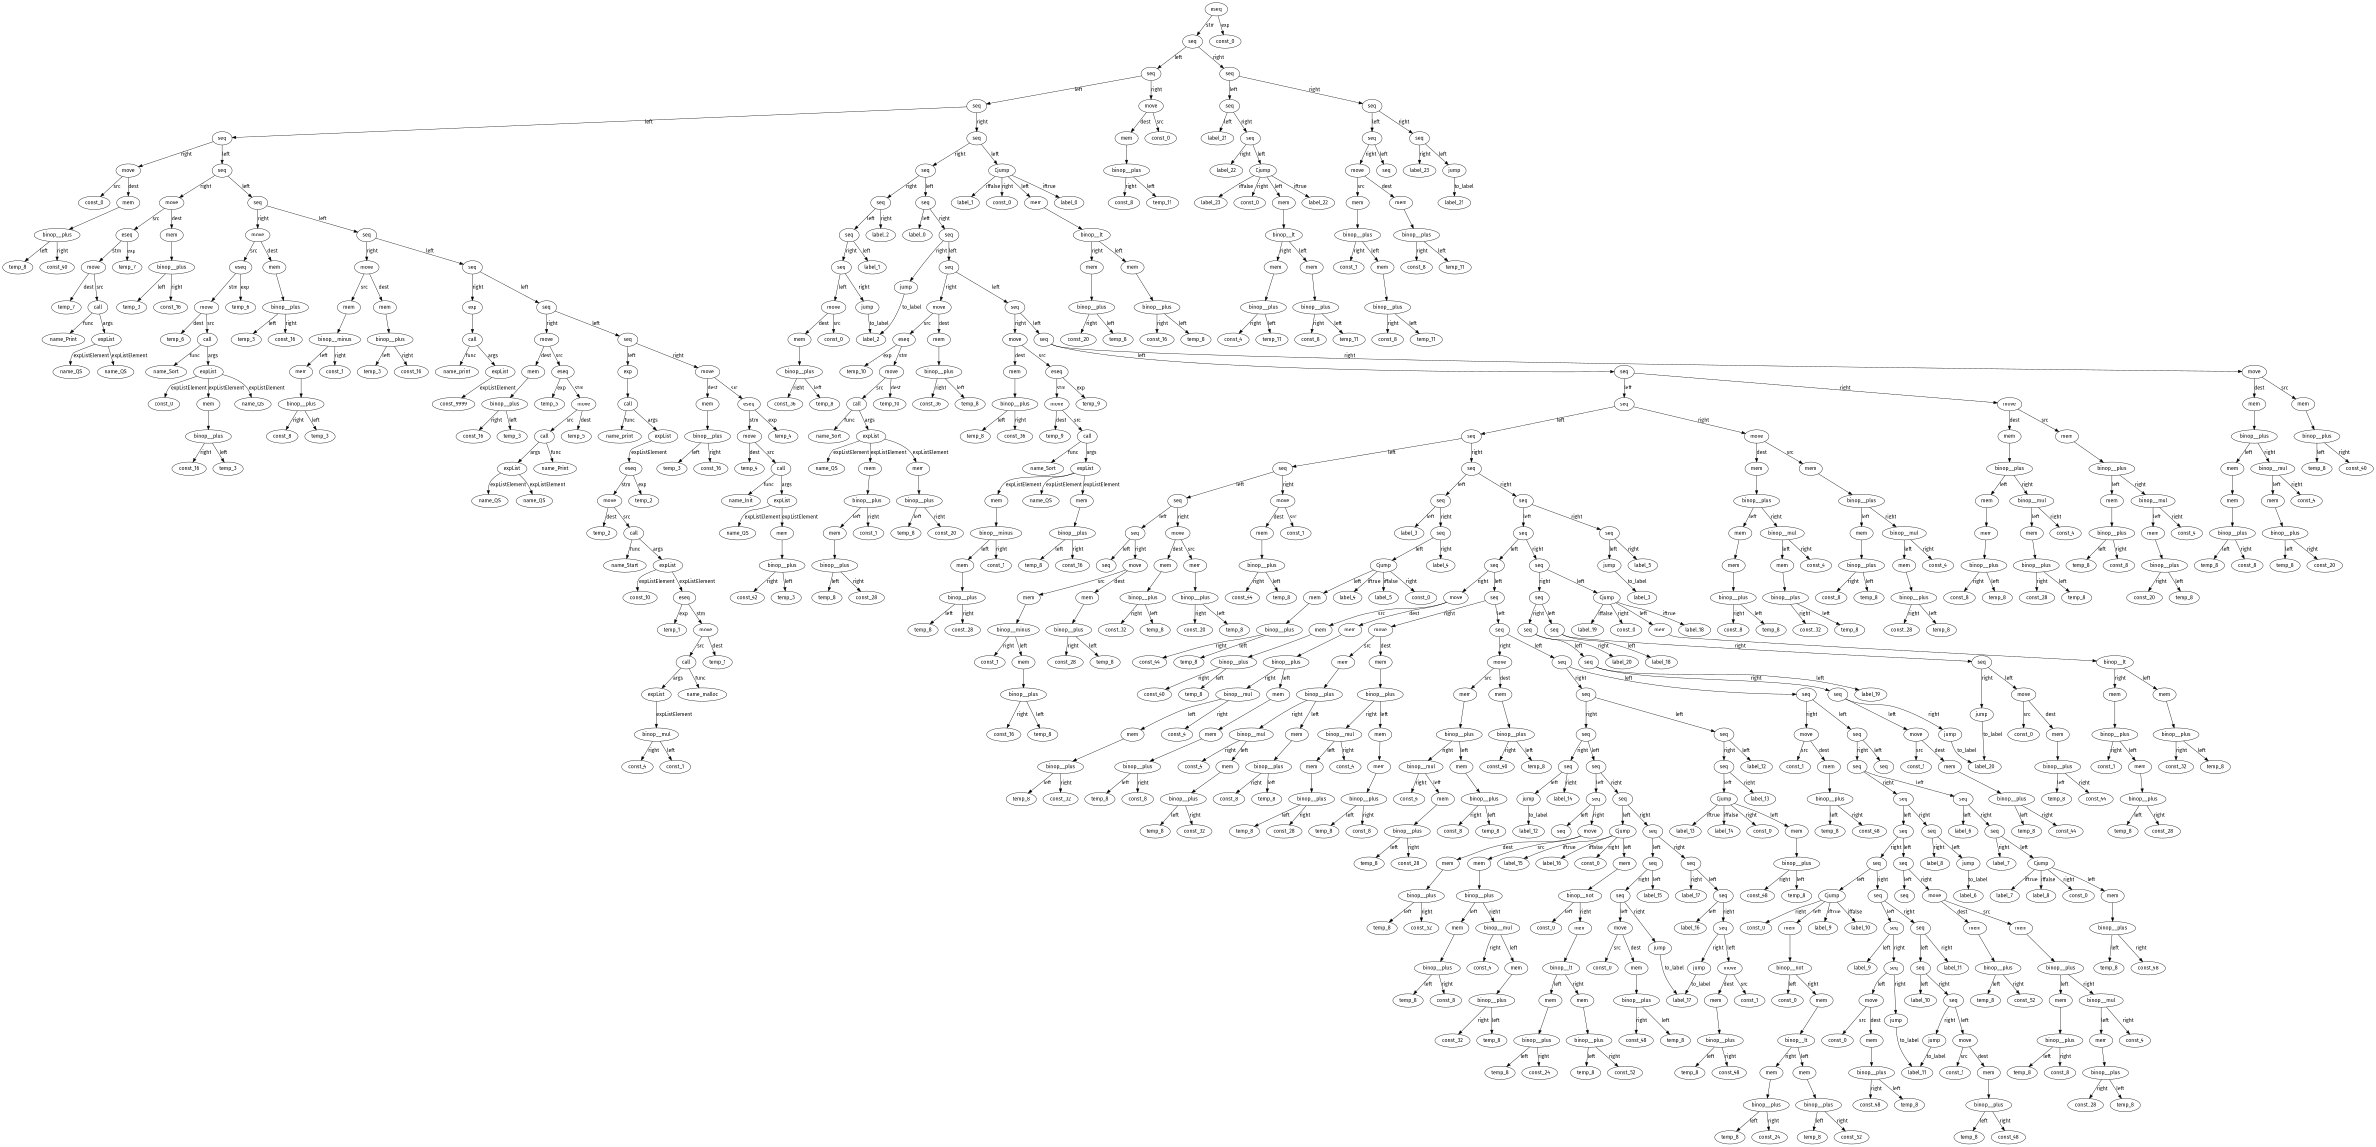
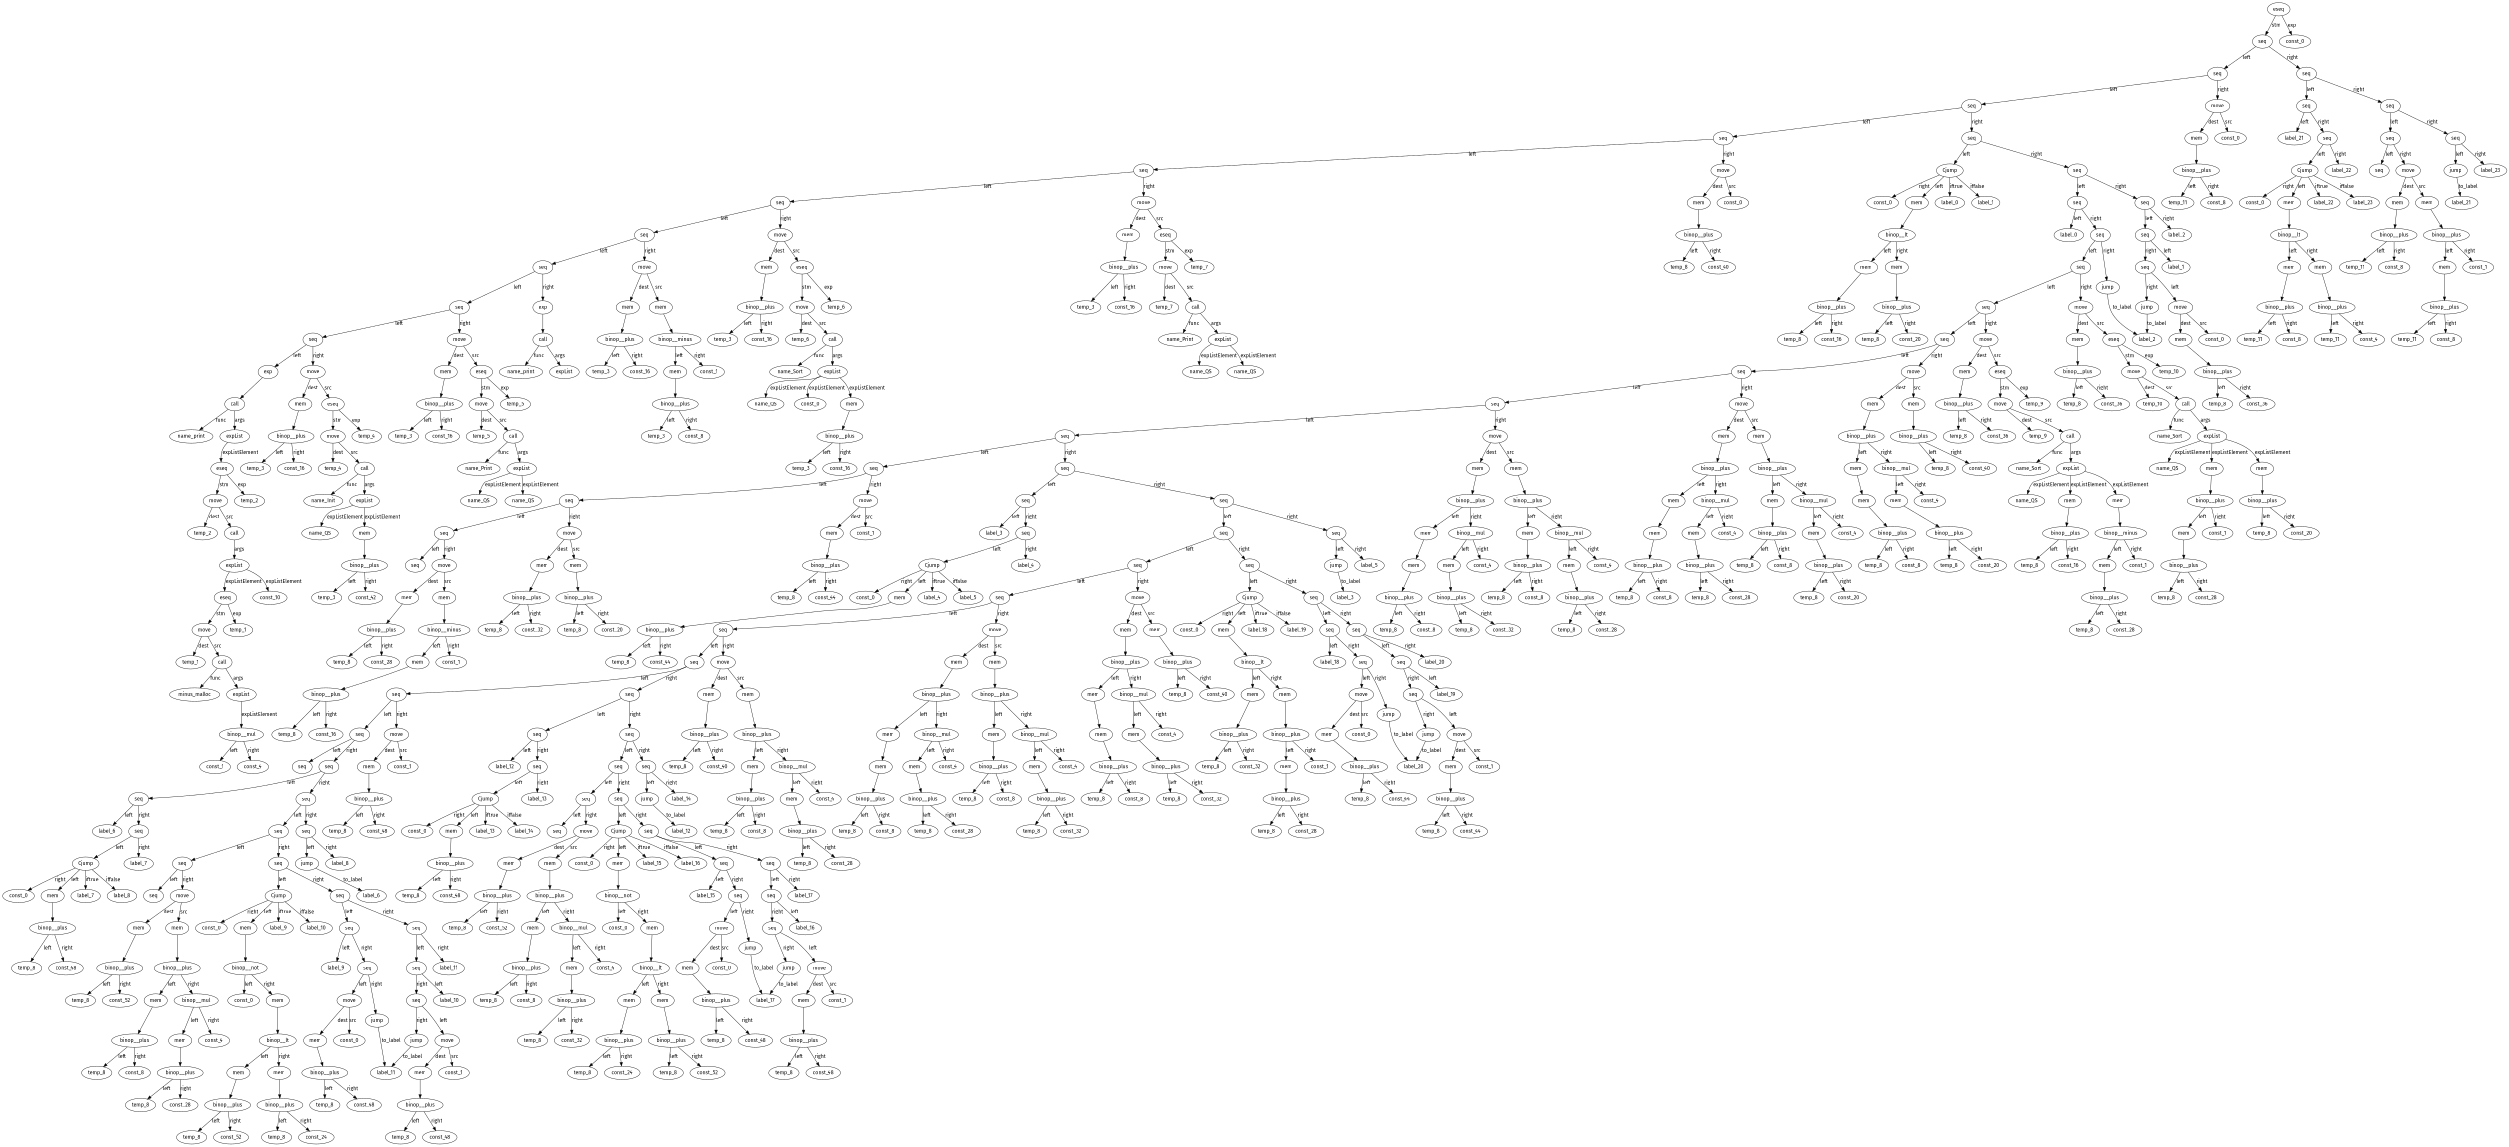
node "const_9999": removed
node "name_Start": removed
node "name_malloc": label "name_malloc" -> "minus_malloc"
